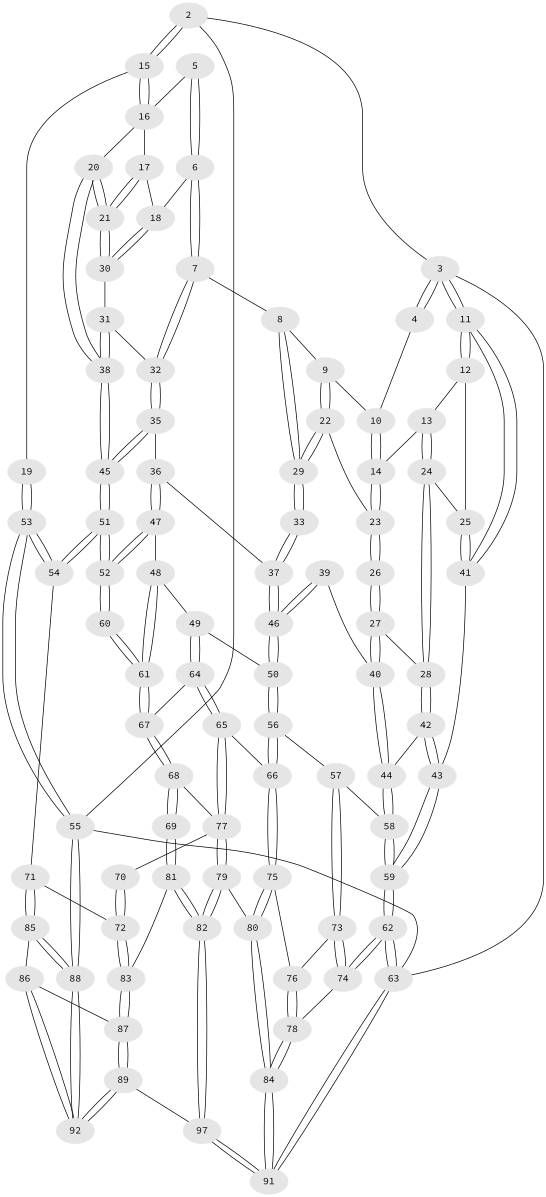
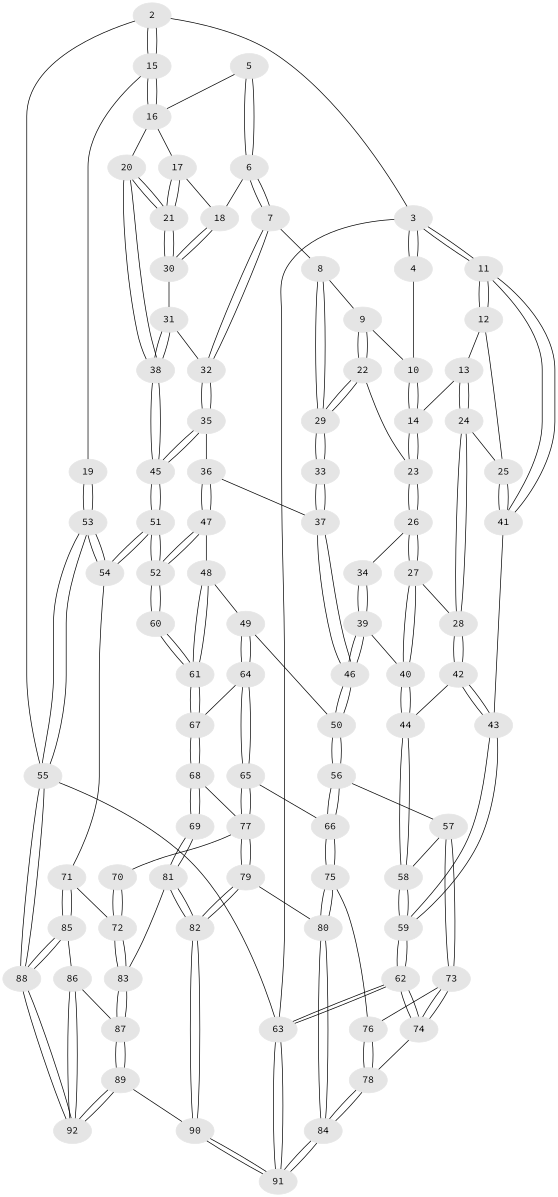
node "34": added
node "97": label "97" -> "90"
